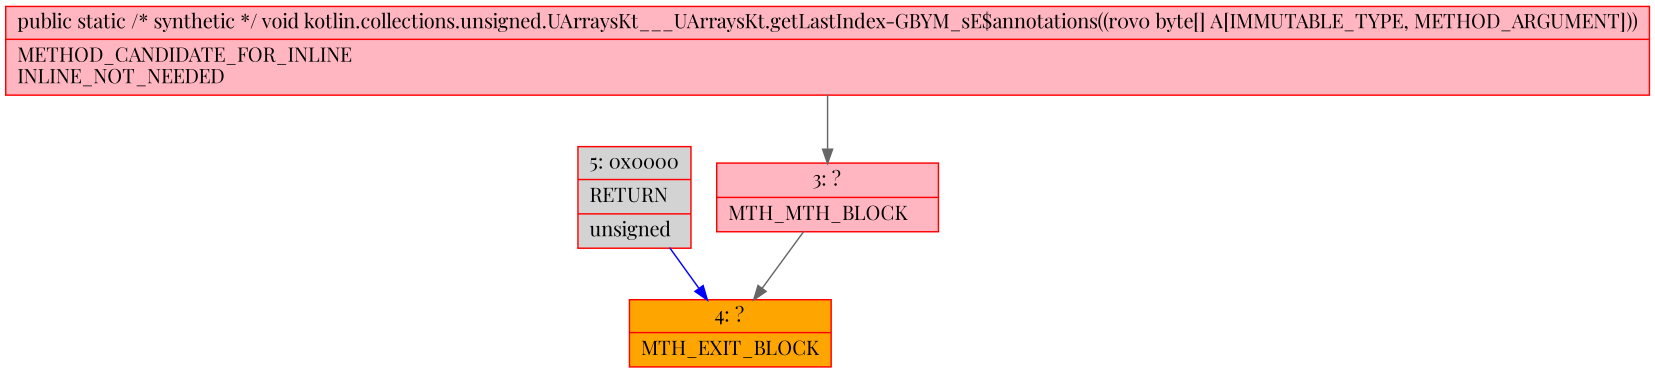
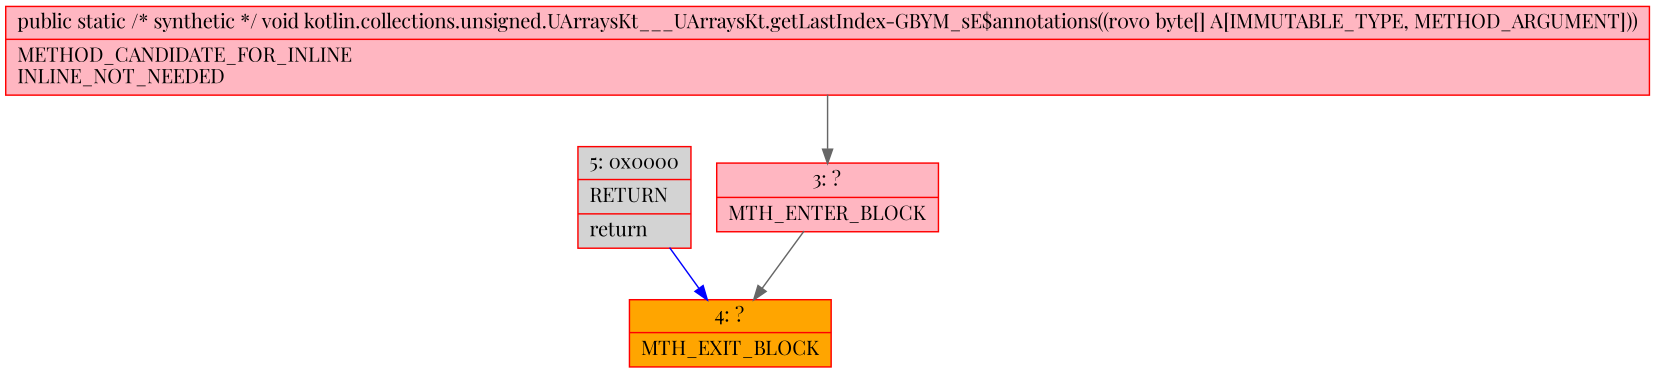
node "3: ?": text "MTH_MTH_BLOCK" -> "MTH_ENTER_BLOCK"
node "5: 0x0000": text "unsigned" -> "return"
